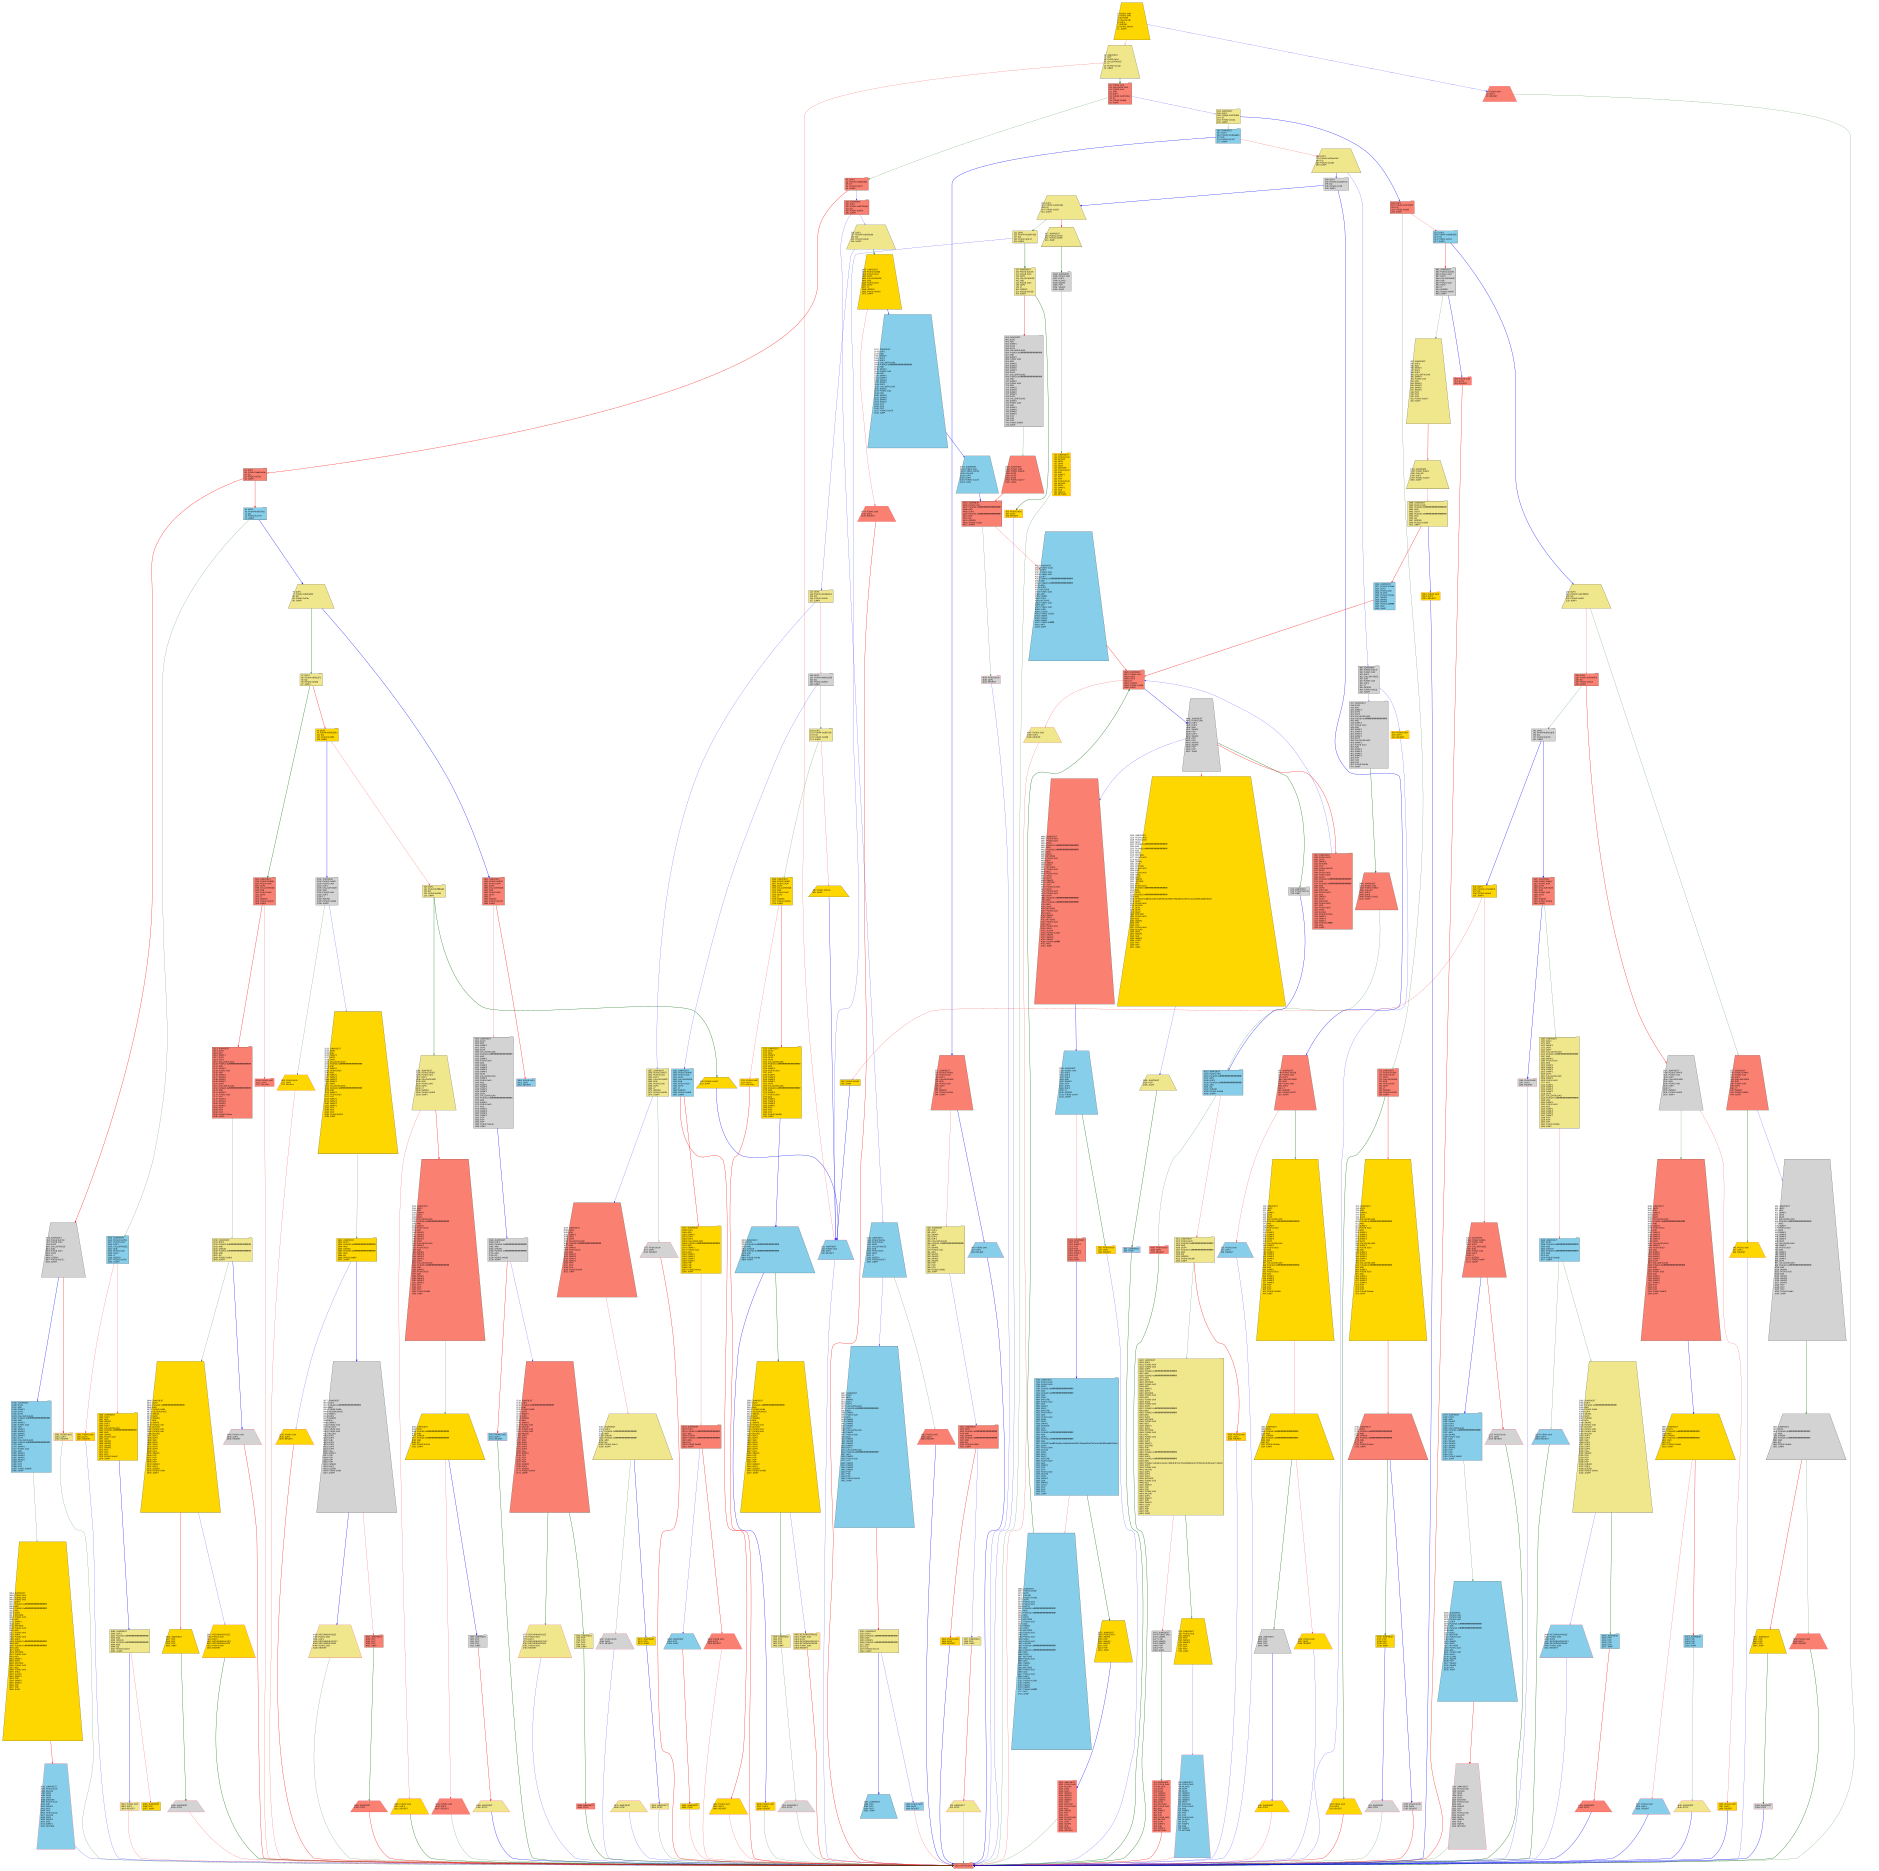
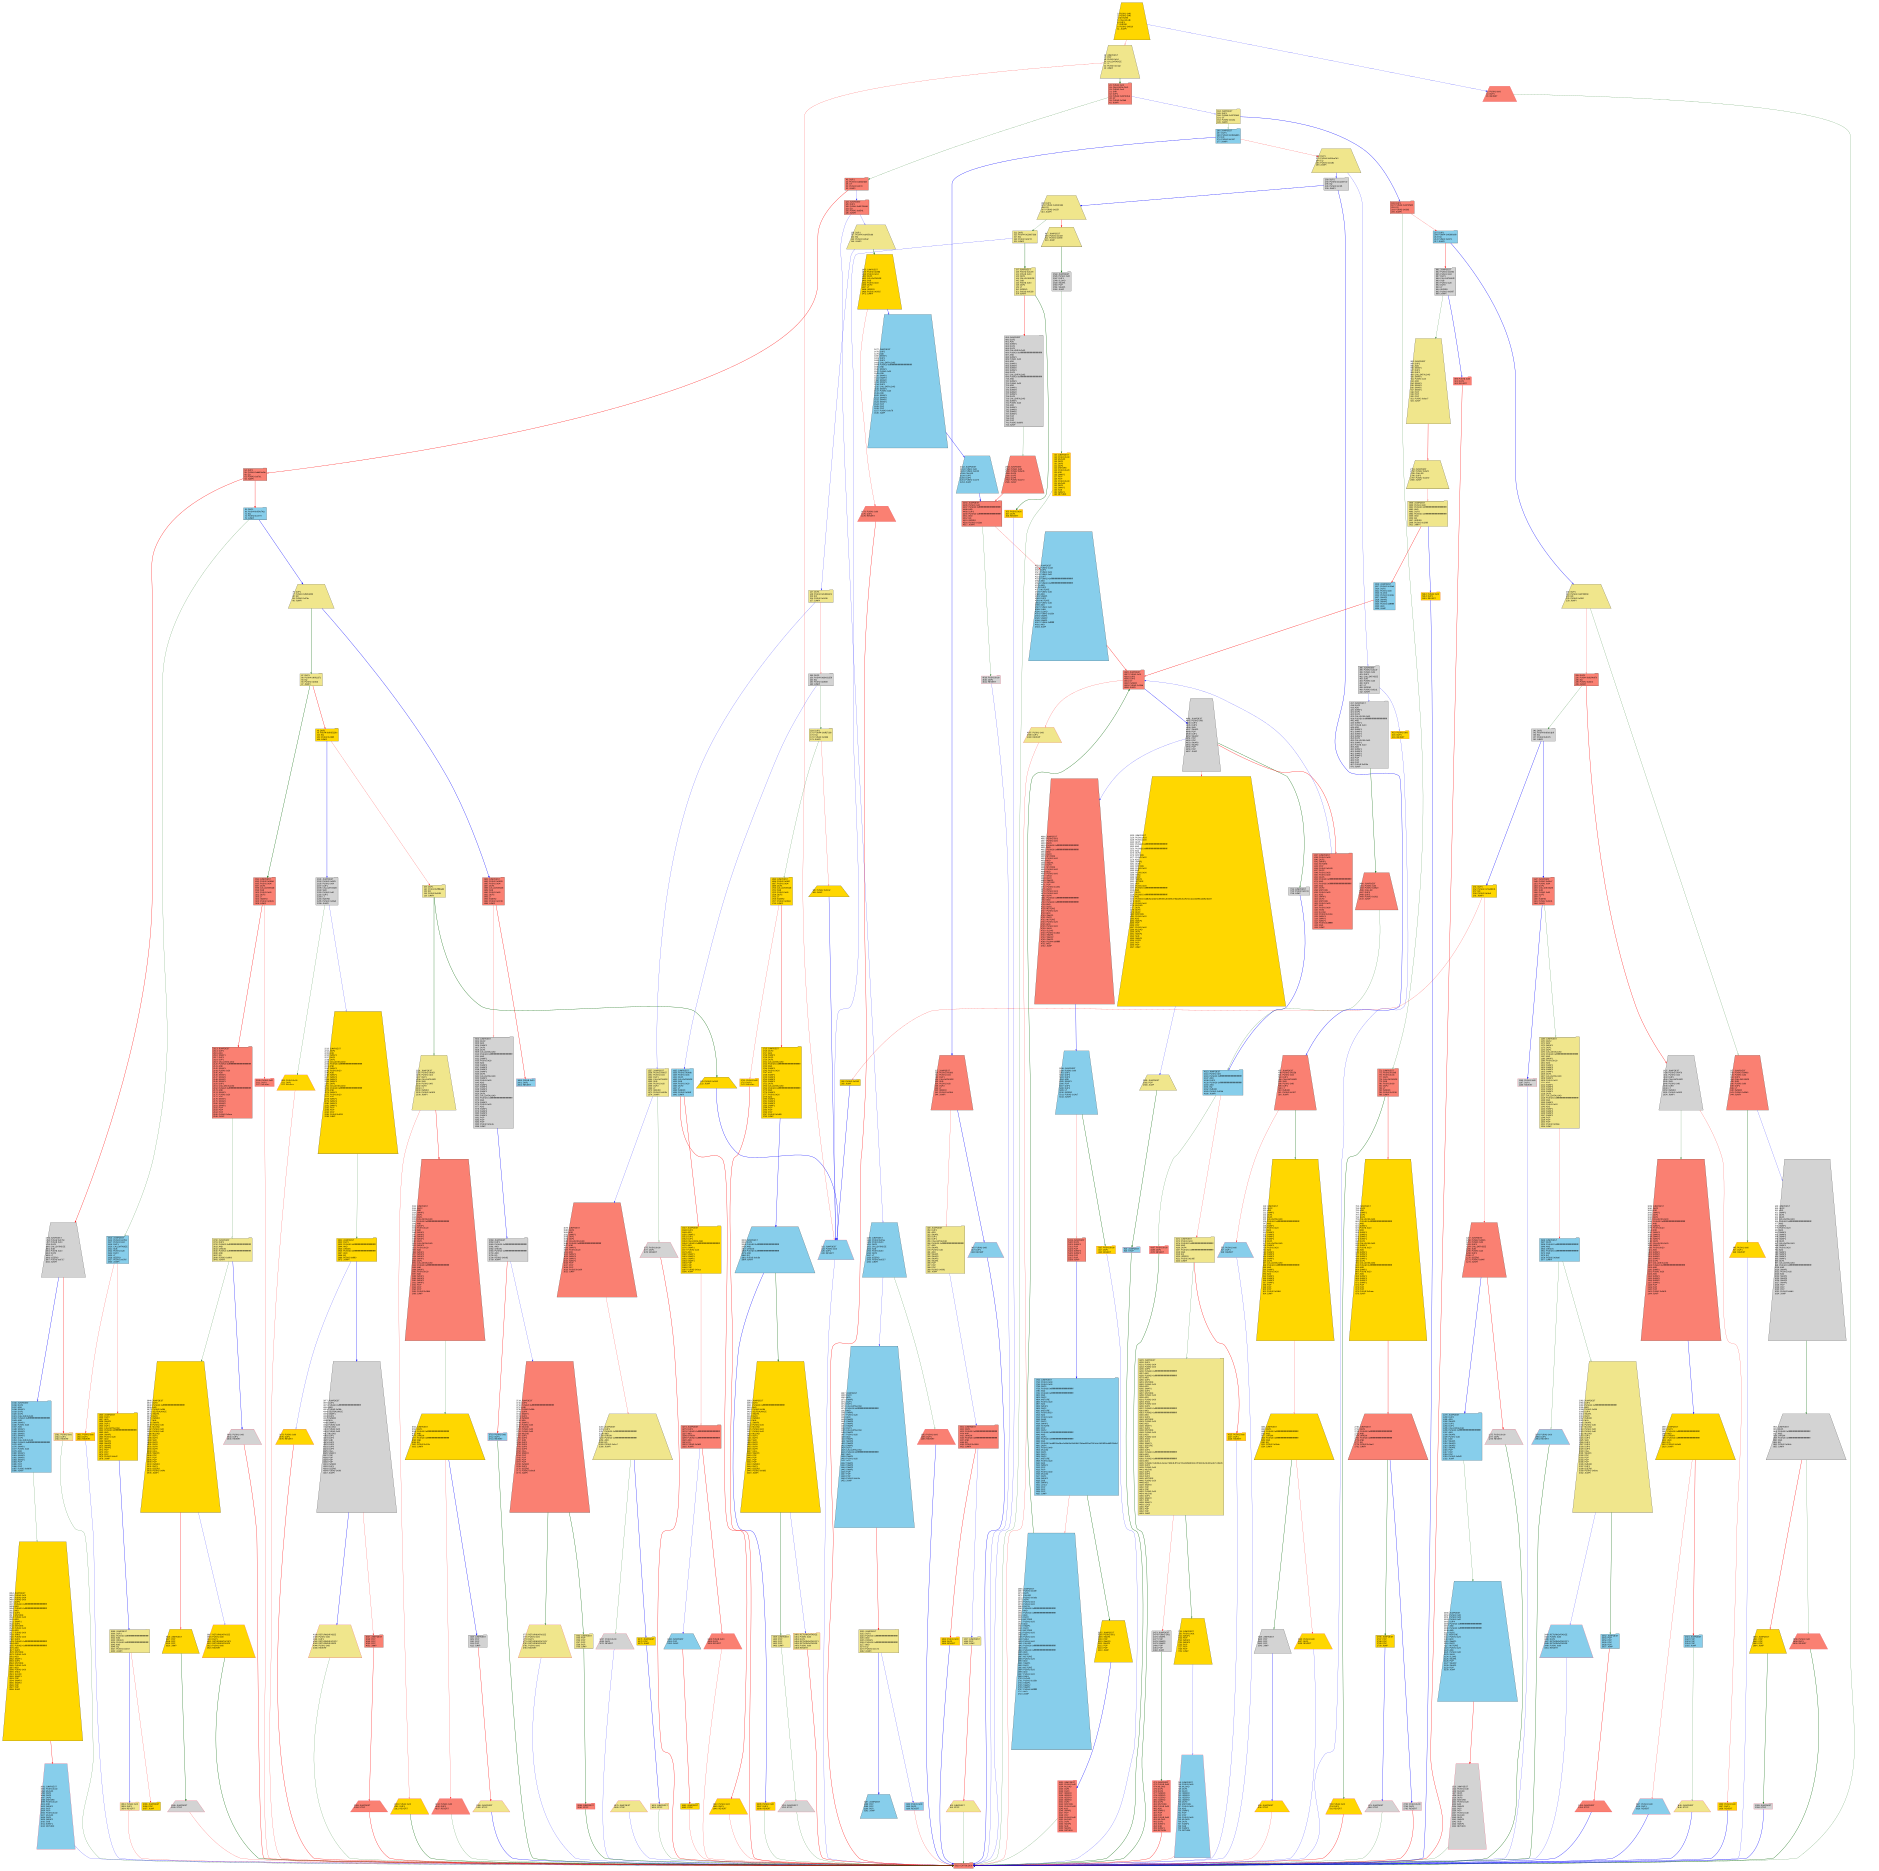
edge "4047: JUMPDEST 4048: POP 4049: POP 4050: POP 4051: JUMP" -> "2289: JUMPDEST 2290: STOP": color darkgreen -> red
